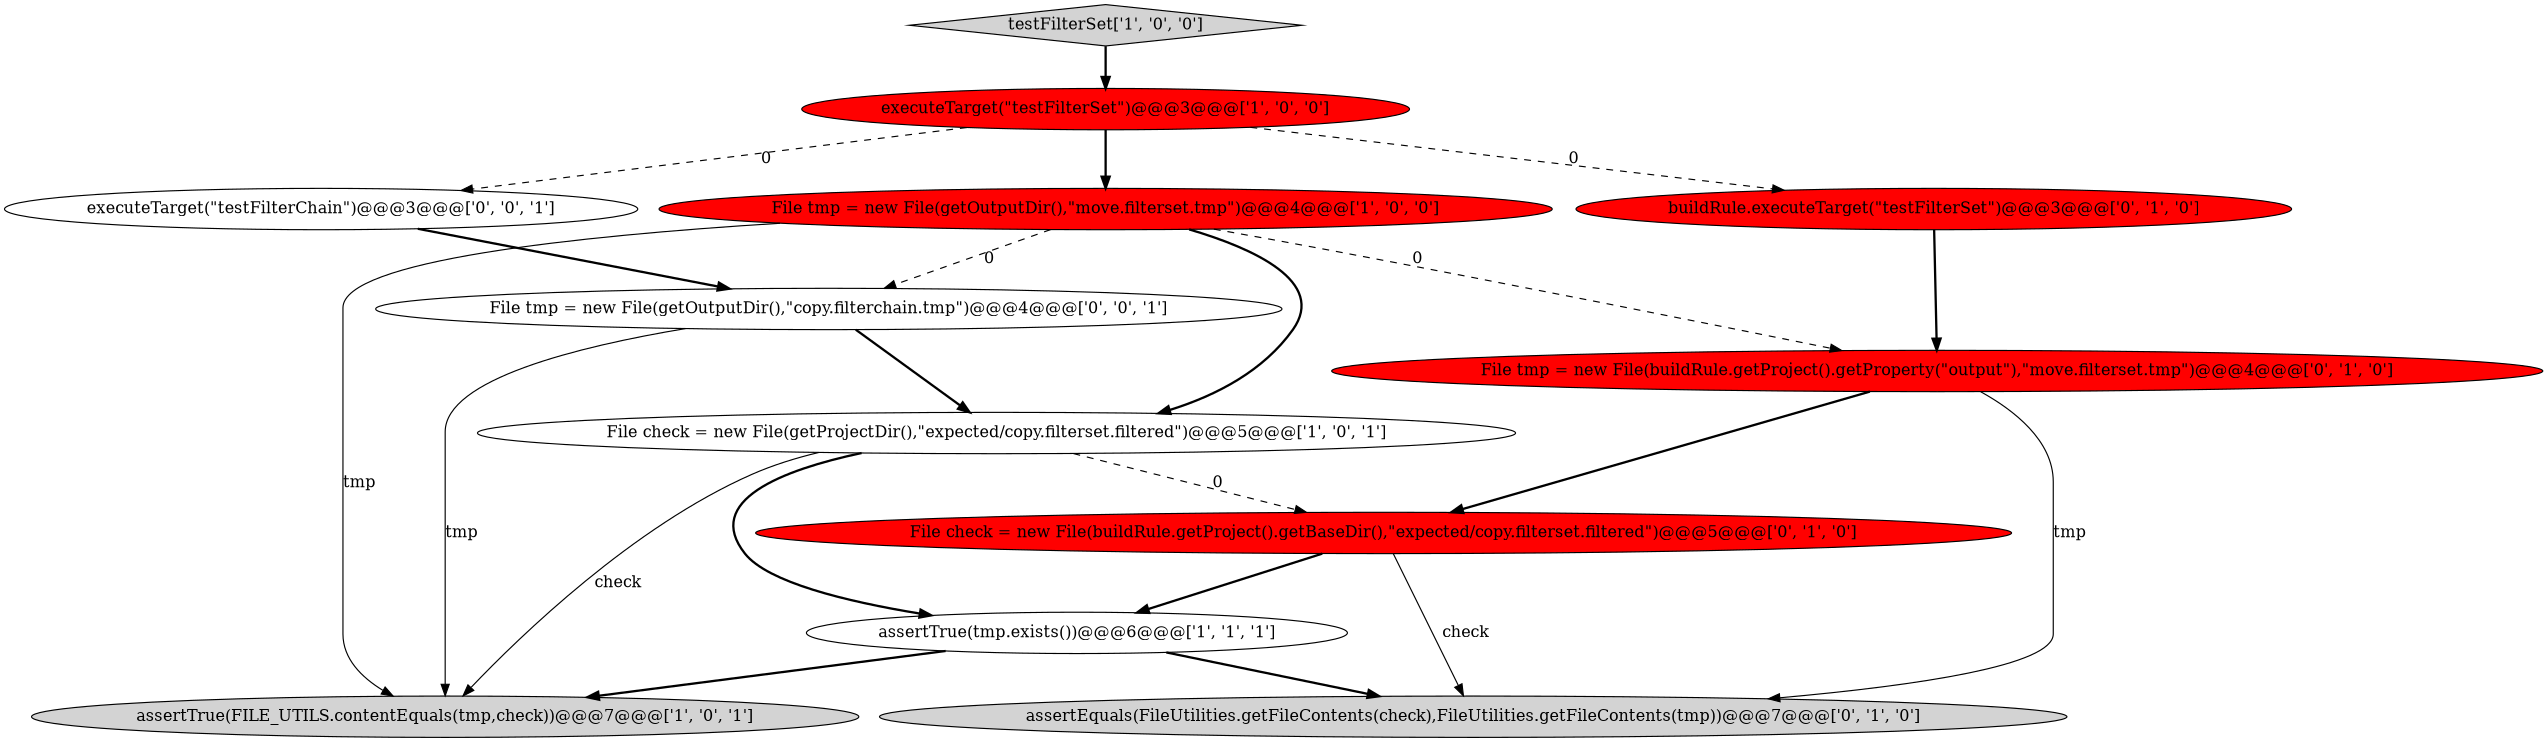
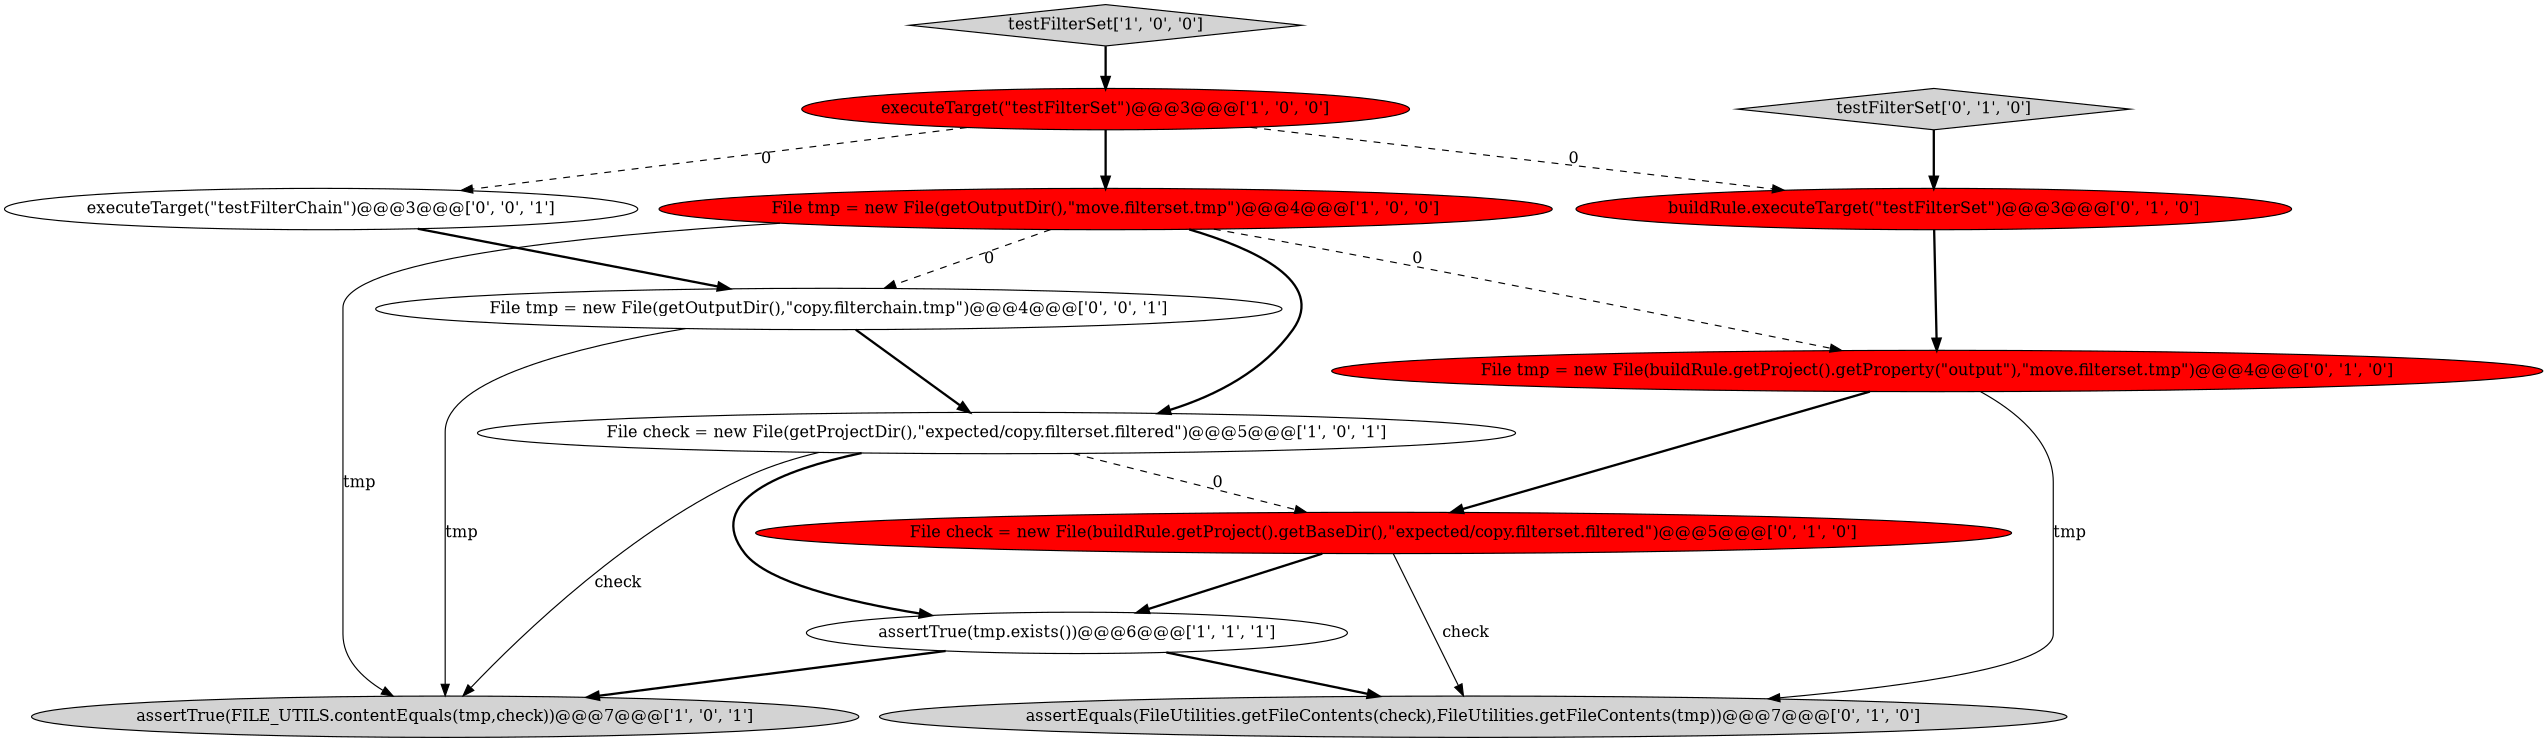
node "testFilterSet['0', '1', '0']": added
